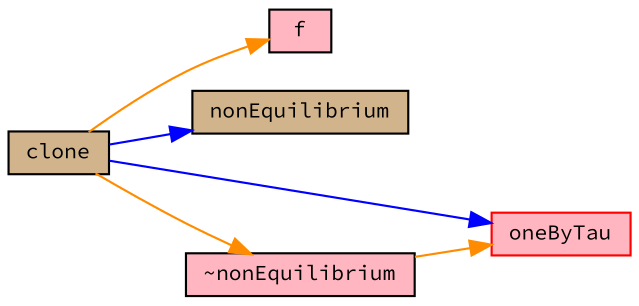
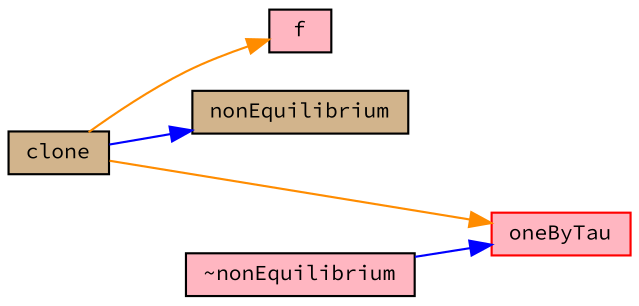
edge "clone" -> "oneByTau": color blue -> darkorange
edge "clone" -> "~nonEquilibrium": removed
edge "~nonEquilibrium" -> "oneByTau": color darkorange -> blue
